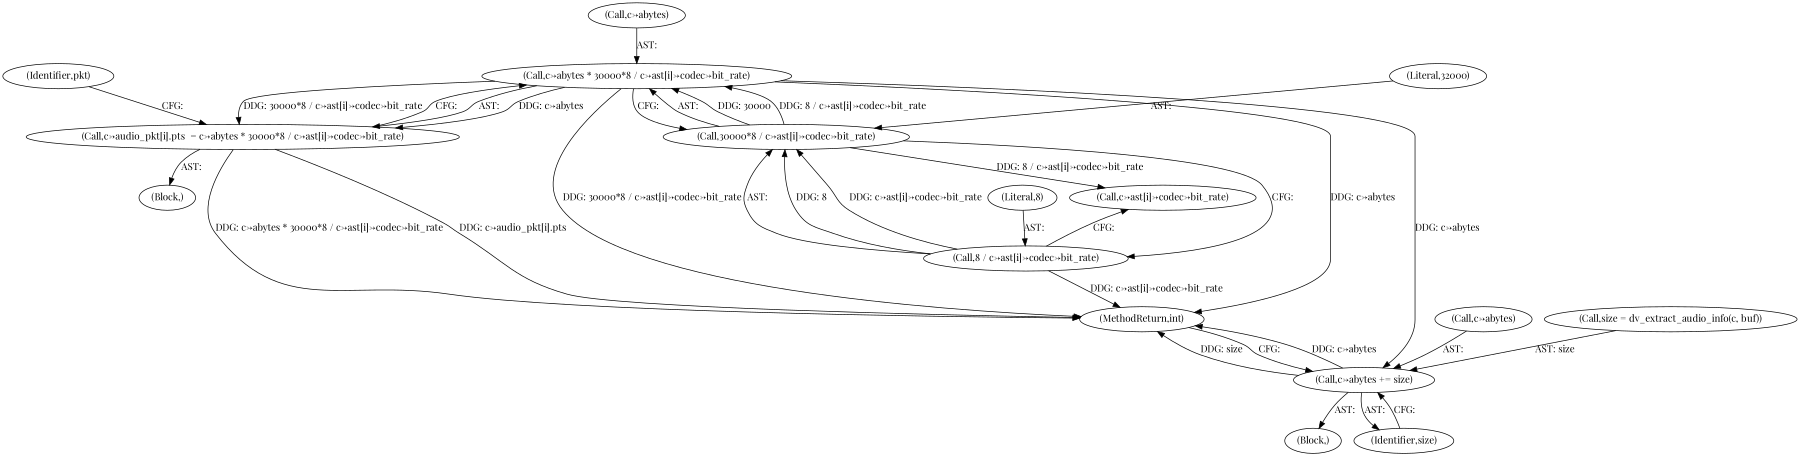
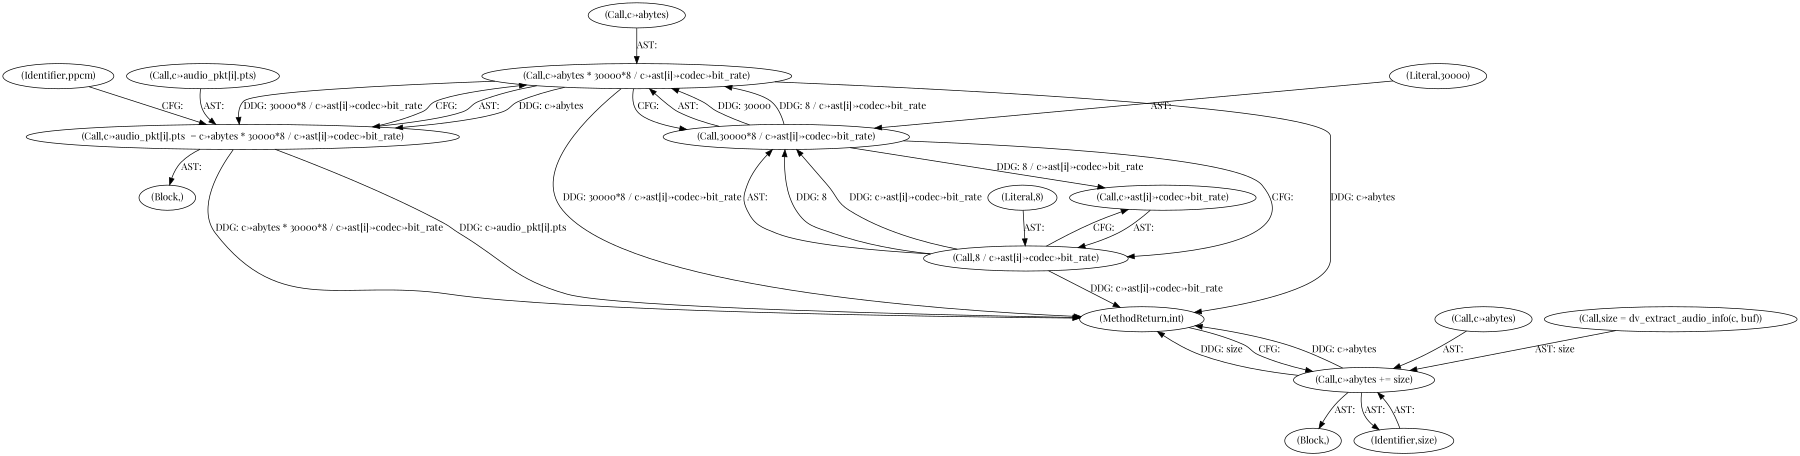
node "(Identifier,pkt)": label "(Identifier,pkt)" -> "(Identifier,ppcm)"
node "(Call,c->audio_pkt[i].pts)": added
node "(Literal,32000)": label "(Literal,32000)" -> "(Literal,30000)"
edge "(Call,c->abytes * 30000*8 / c->ast[i]->codec->bit_rate)" -> "(Call,c->abytes += size)": removed, label "DDG: c->abytes"
edge "(Call,c->ast[i]->codec->bit_rate)" -> "(Call,8 / c->ast[i]->codec->bit_rate)": added, label "AST:"
edge "(Identifier,size)" -> "(Call,c->abytes += size)": label "CFG: " -> "AST: "
